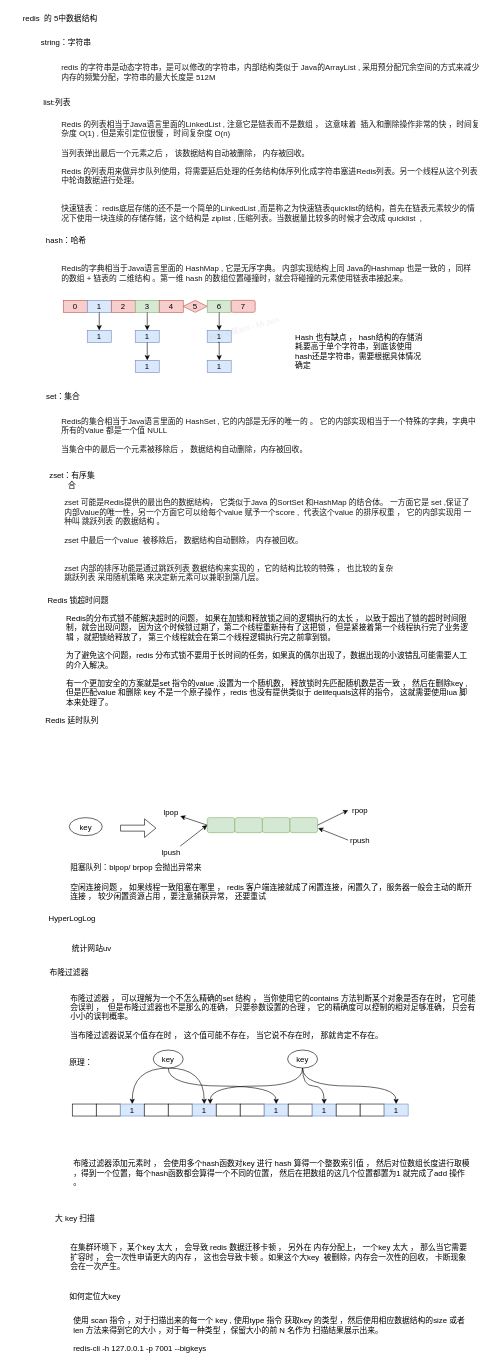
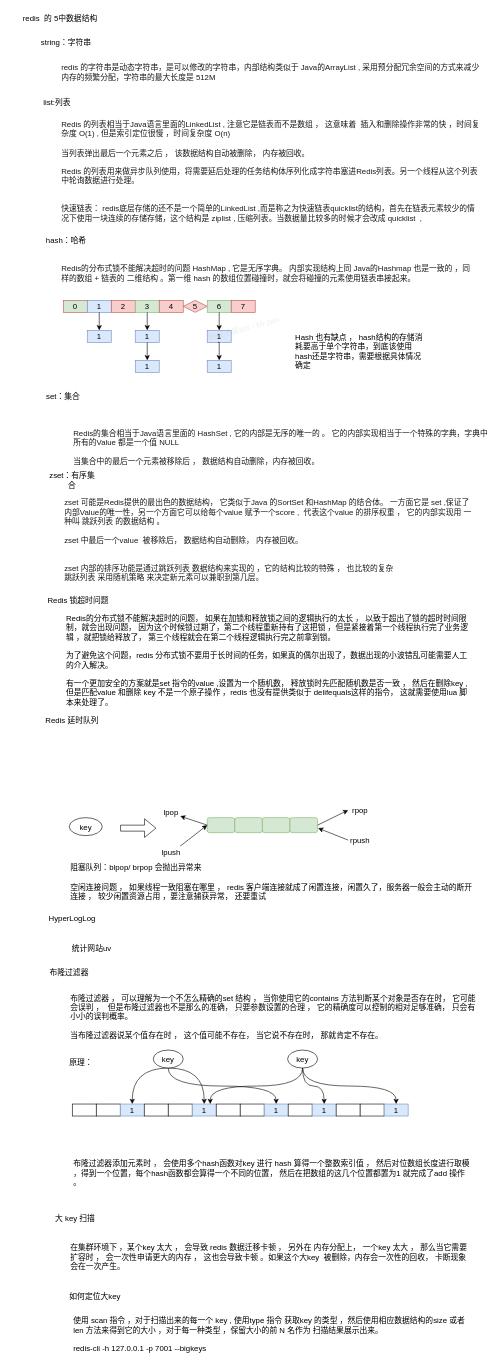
node "Redis的字典相当于Java语言里面的 HashMap , 它是无序字典。 内部实现结构上同 Java的Hashmap 也是一致的 ，同样的数组 + 链表的 二维结构 。第一维 hash 的数组位置碰撞时，就会将碰撞的元素使用链表串接起来。": label "Redis的字典相当于Java语言里面的 HashMap , 它是无序字典。 内部实现结构上同 Java的Hashmap 也是一致的 ，同样的数组 + 链表的 二维结构 。第一维 hash 的数组位置碰撞时，就会将碰撞的元素使用链表串接起来。" -> "Redis的分布式锁不能解决超时的问题 HashMap , 它是无序字典。 内部实现结构上同 Java的Hashmap 也是一致的 ，同样的数组 + 链表的 二维结构 。第一维 hash 的数组位置碰撞时，就会将碰撞的元素使用链表串接起来。"
node "0": fillcolor #f8cecc -> #d5e8d4
node "7": shape rounded rectangle -> rectangle
node "Redis的集合相当于Java语言里面的 HashSet , 它的内部是无序的唯一的 。 它的内部实现相当于一个特殊的字典，字典中所有的Value 都是一个值 NULL当集合中的最后一个元素被移除后 ， 数据结构自动删除，内存被回收。": moved (270, 435) -> (282, 447)
